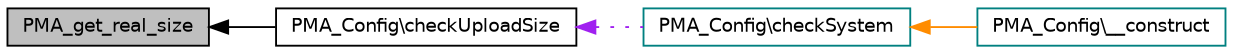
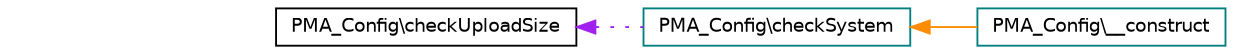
node "PMA_get_real_size": removed
